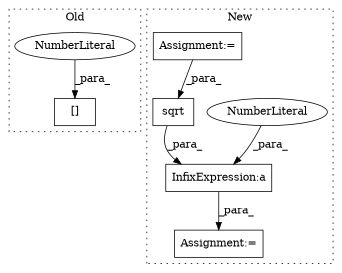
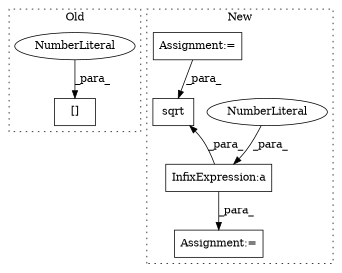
edge "sqrt" -> "InfixExpression:a": reversed
